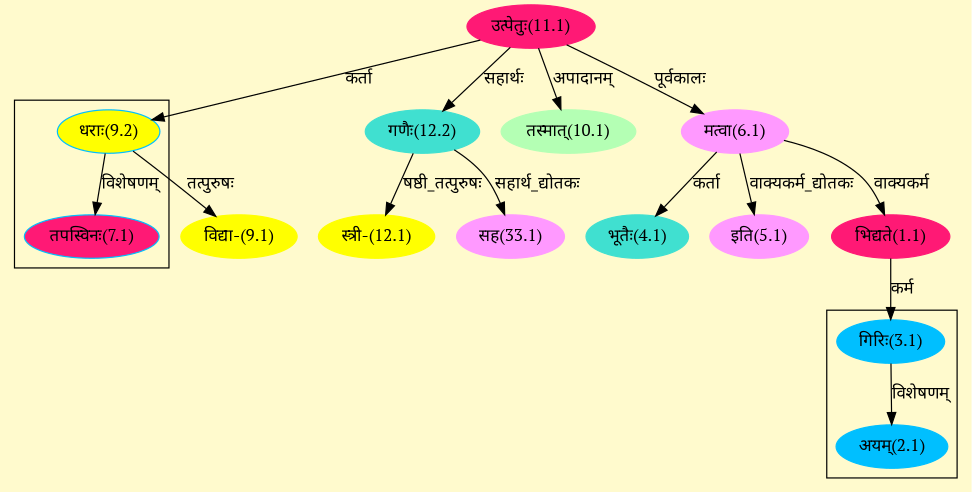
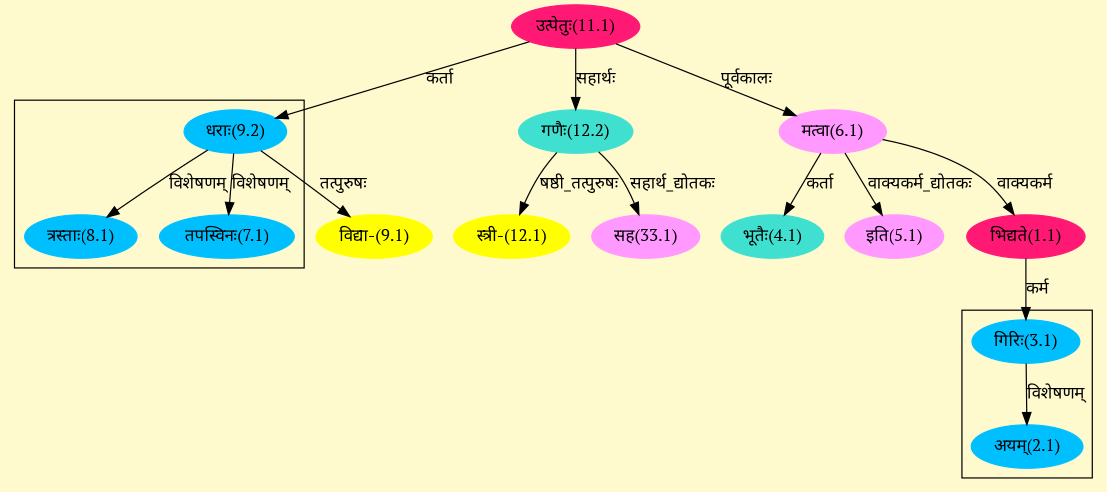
node "धराः(9.2)": fillcolor #ffff00 -> #00bfff
node "तस्मात्(10.1)": removed
node "त्रस्ताः(8.1)": added
node "तपस्विनः(7.1)": fillcolor #ff1975 -> #00bfff
